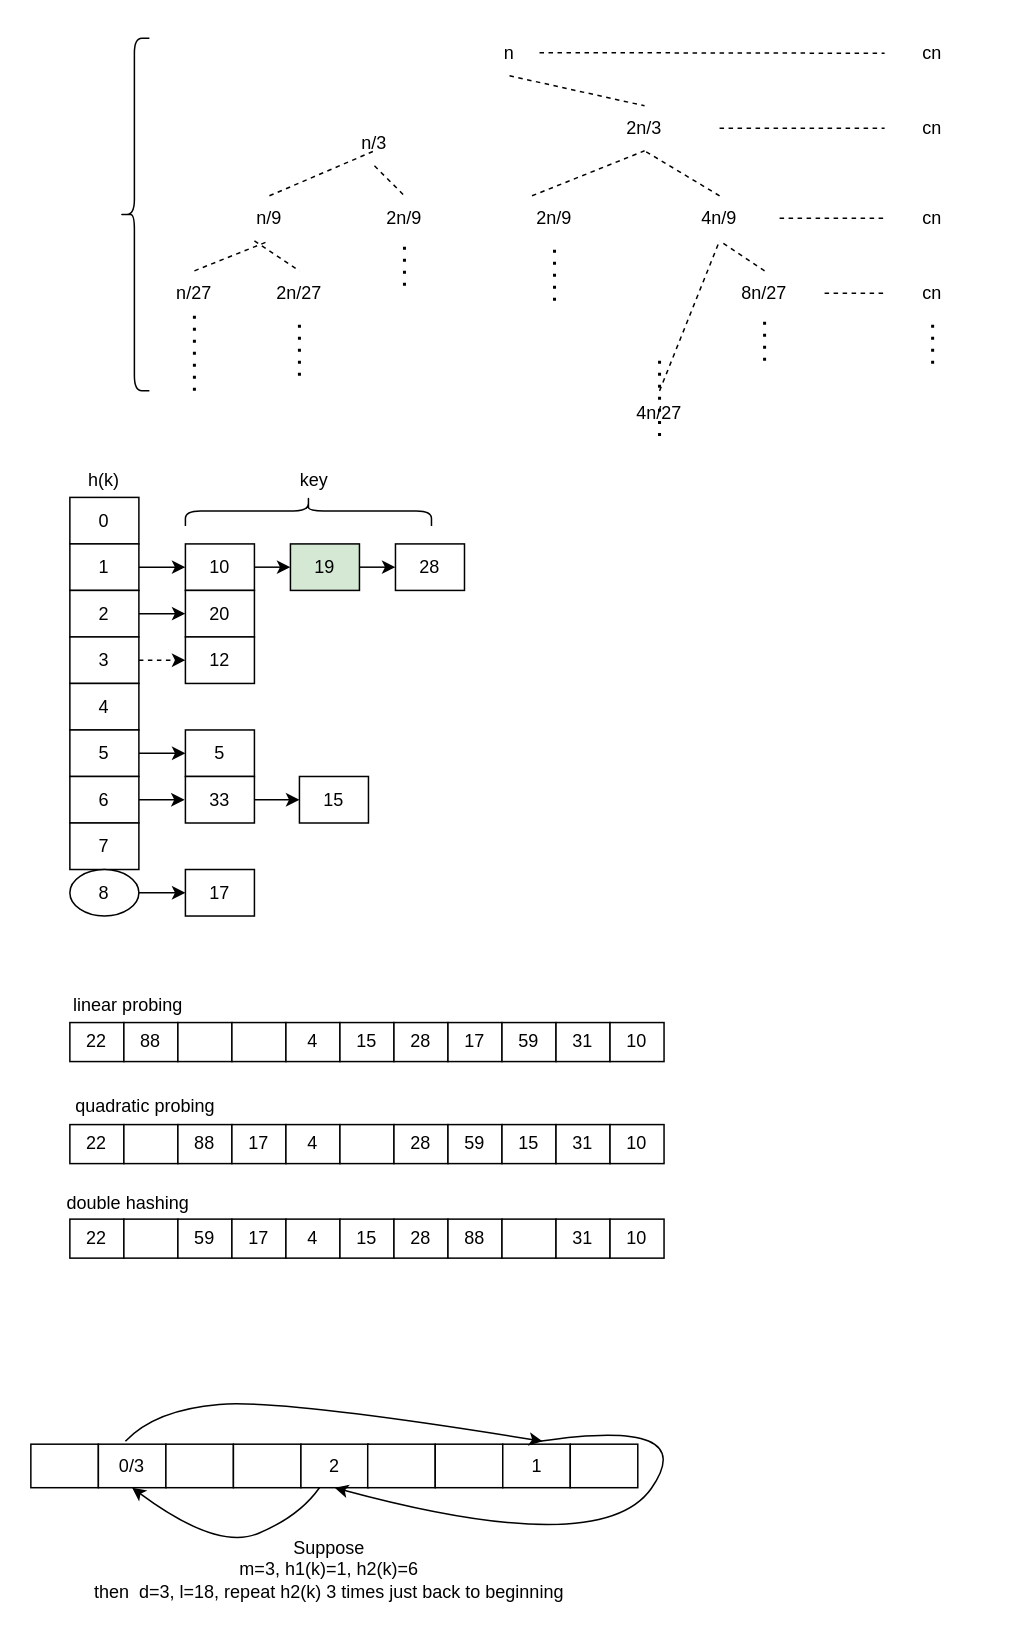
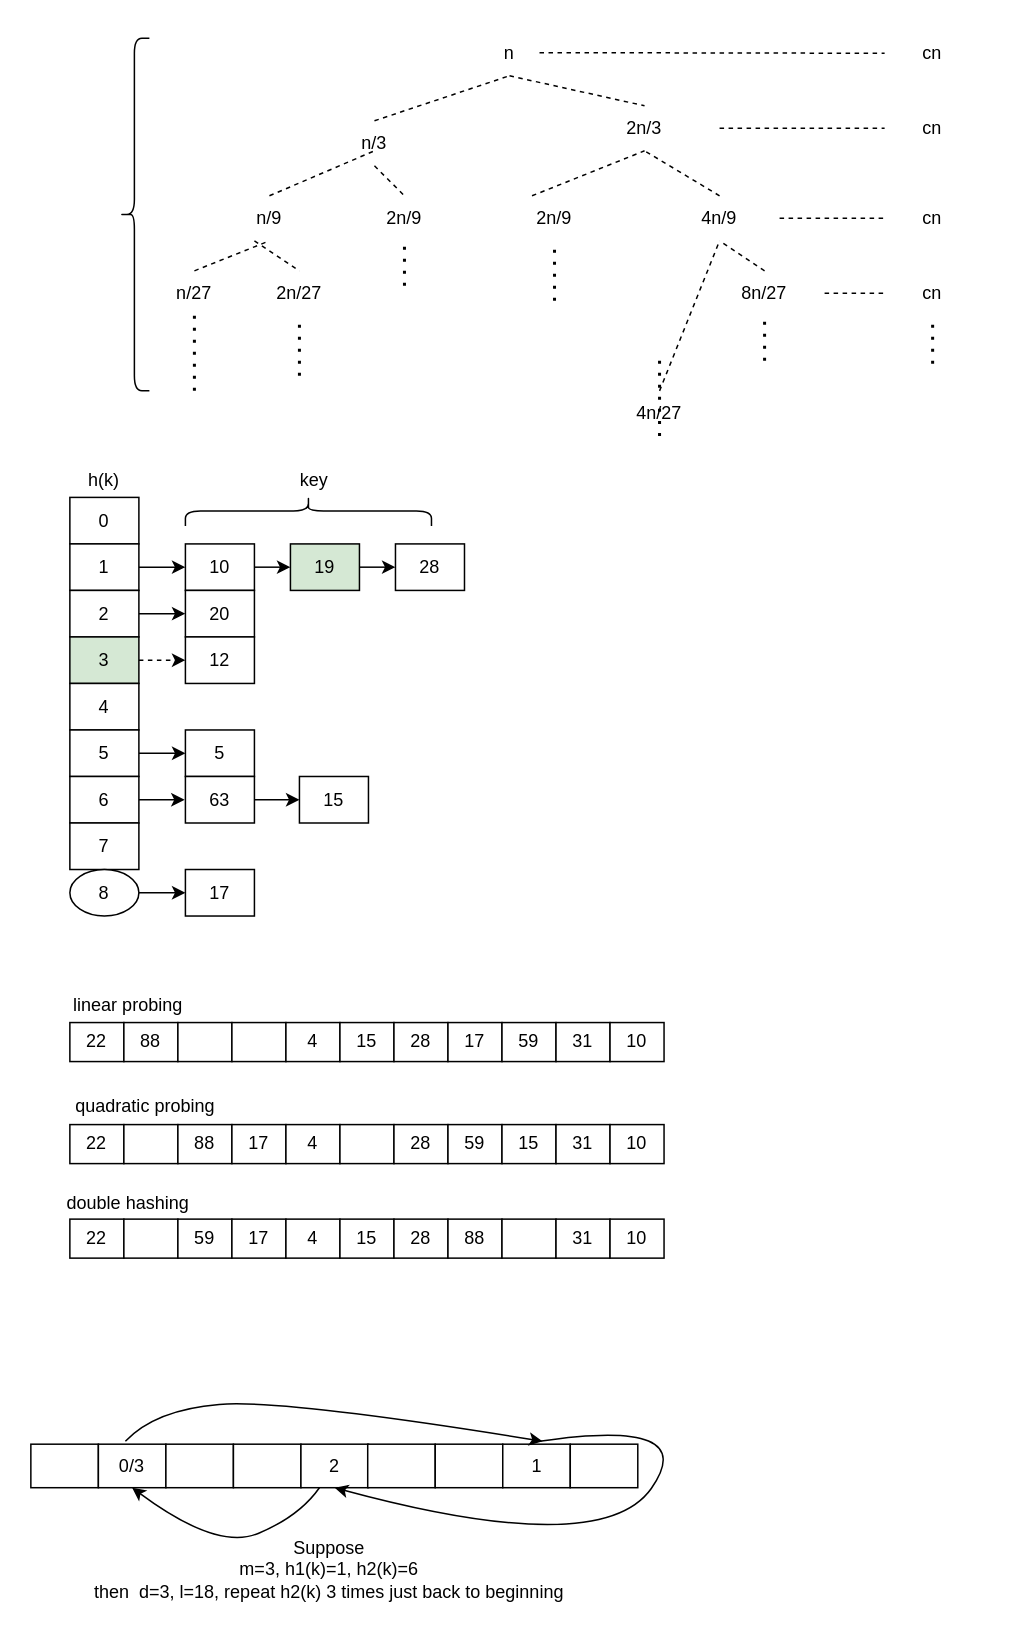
edge "n" -- "n/3": added
node "3": fillcolor #ffffff -> #d5e8d4
node "33": label "33" -> "63"
